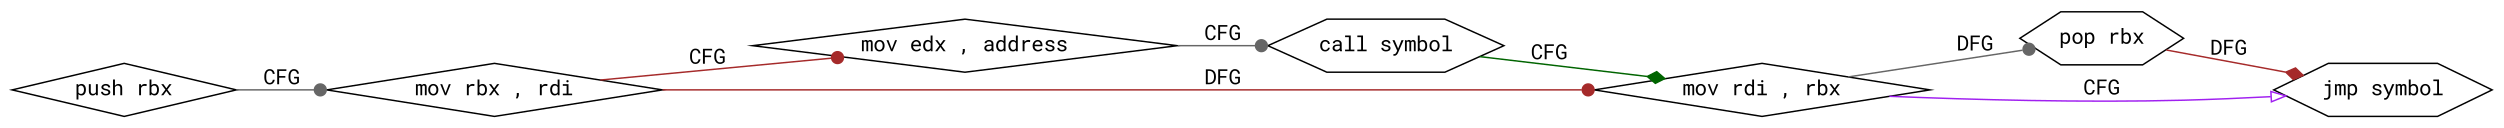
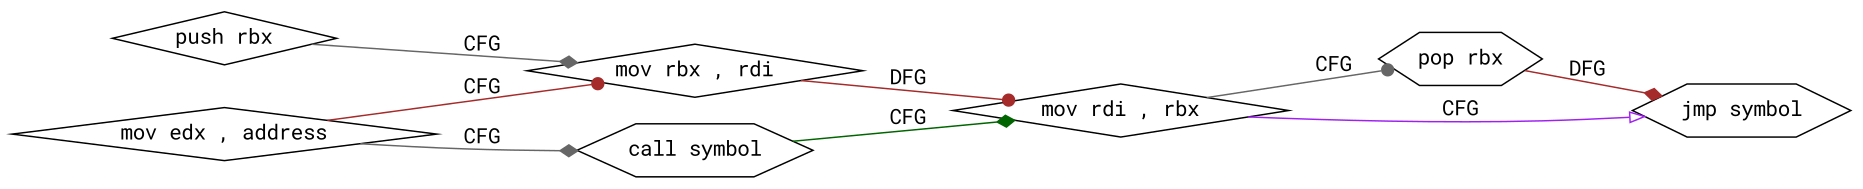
edge "mov rdi , rbx" -> "pop rbx": label "DFG" -> "CFG"
edge "mov edx , address" -> "call symbol": arrowhead dot -> diamond
edge "mov rbx , rdi" -> "mov edx , address": reversed
edge "push rbx" -> "mov rbx , rdi": arrowhead dot -> diamond
